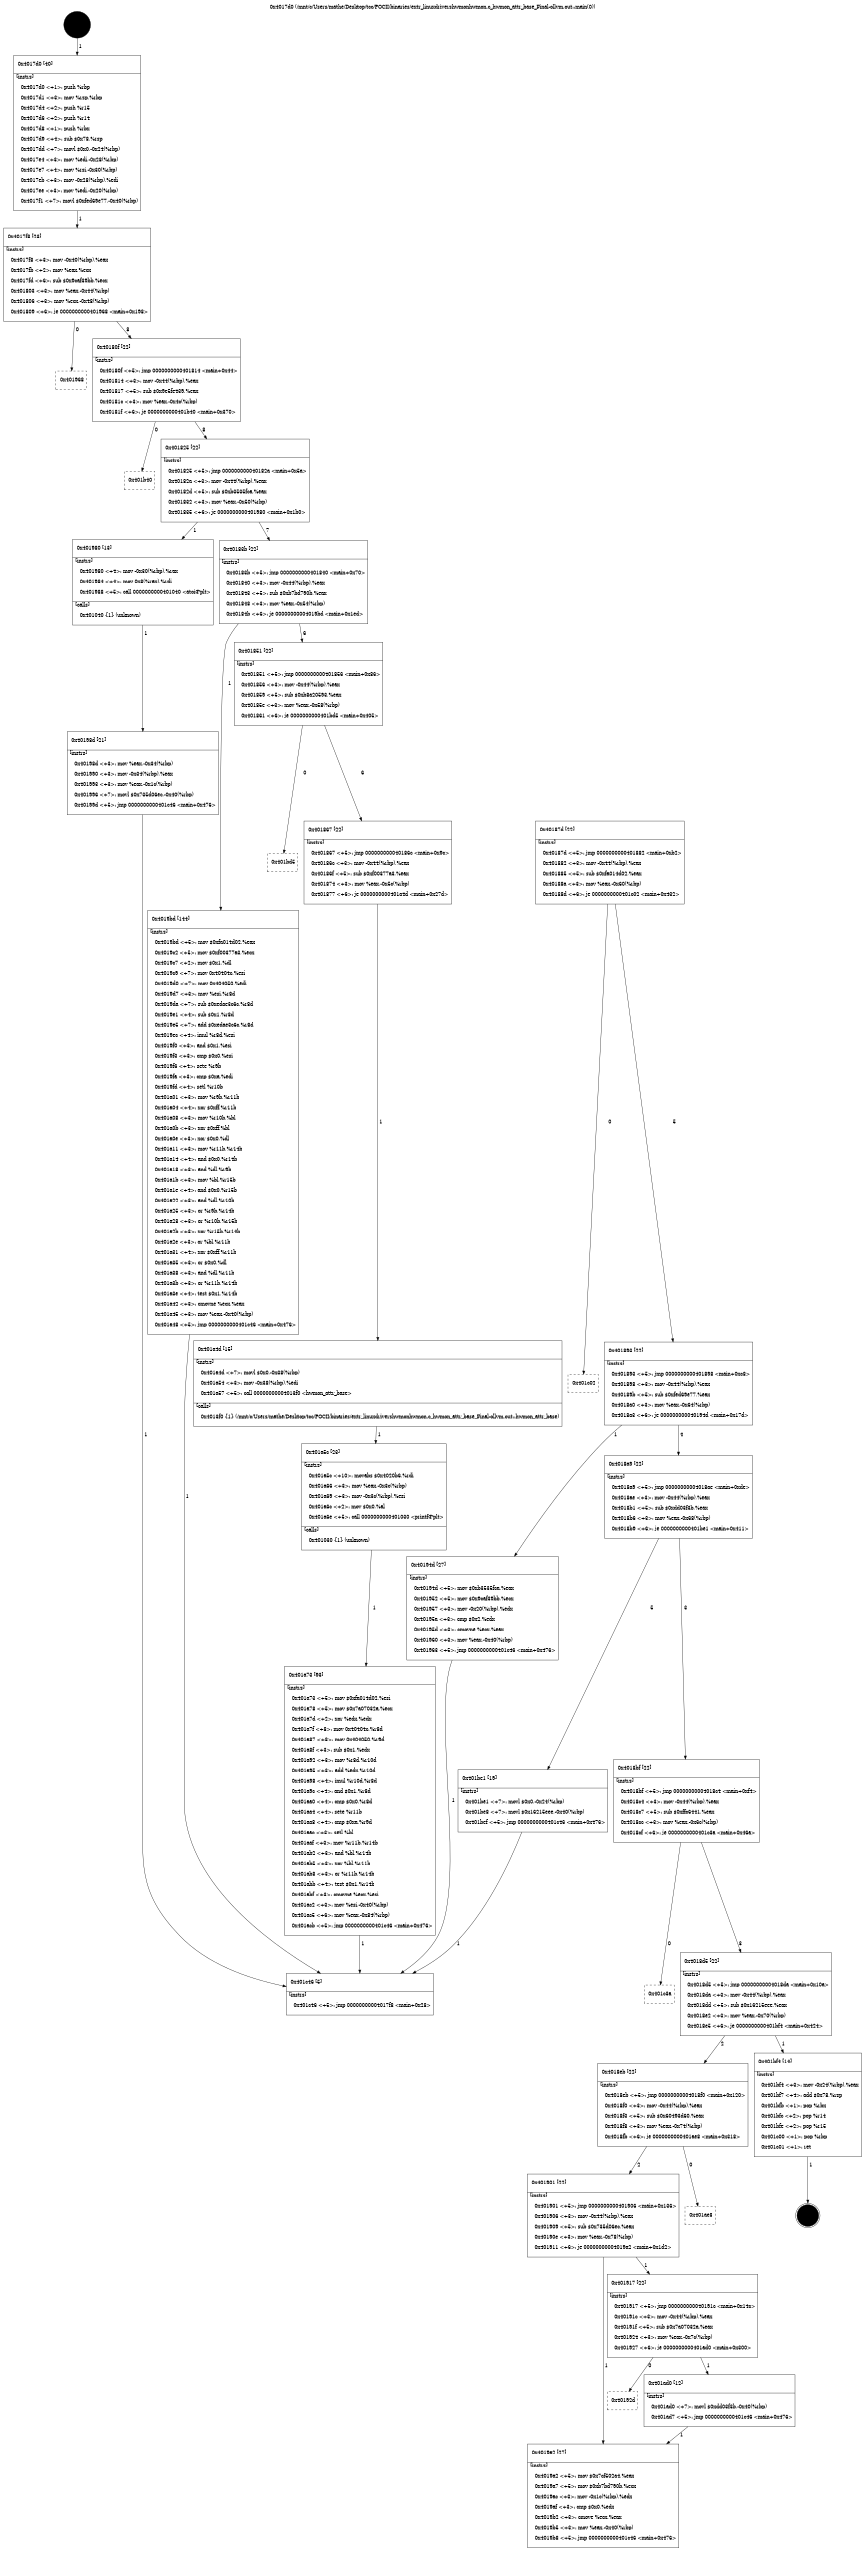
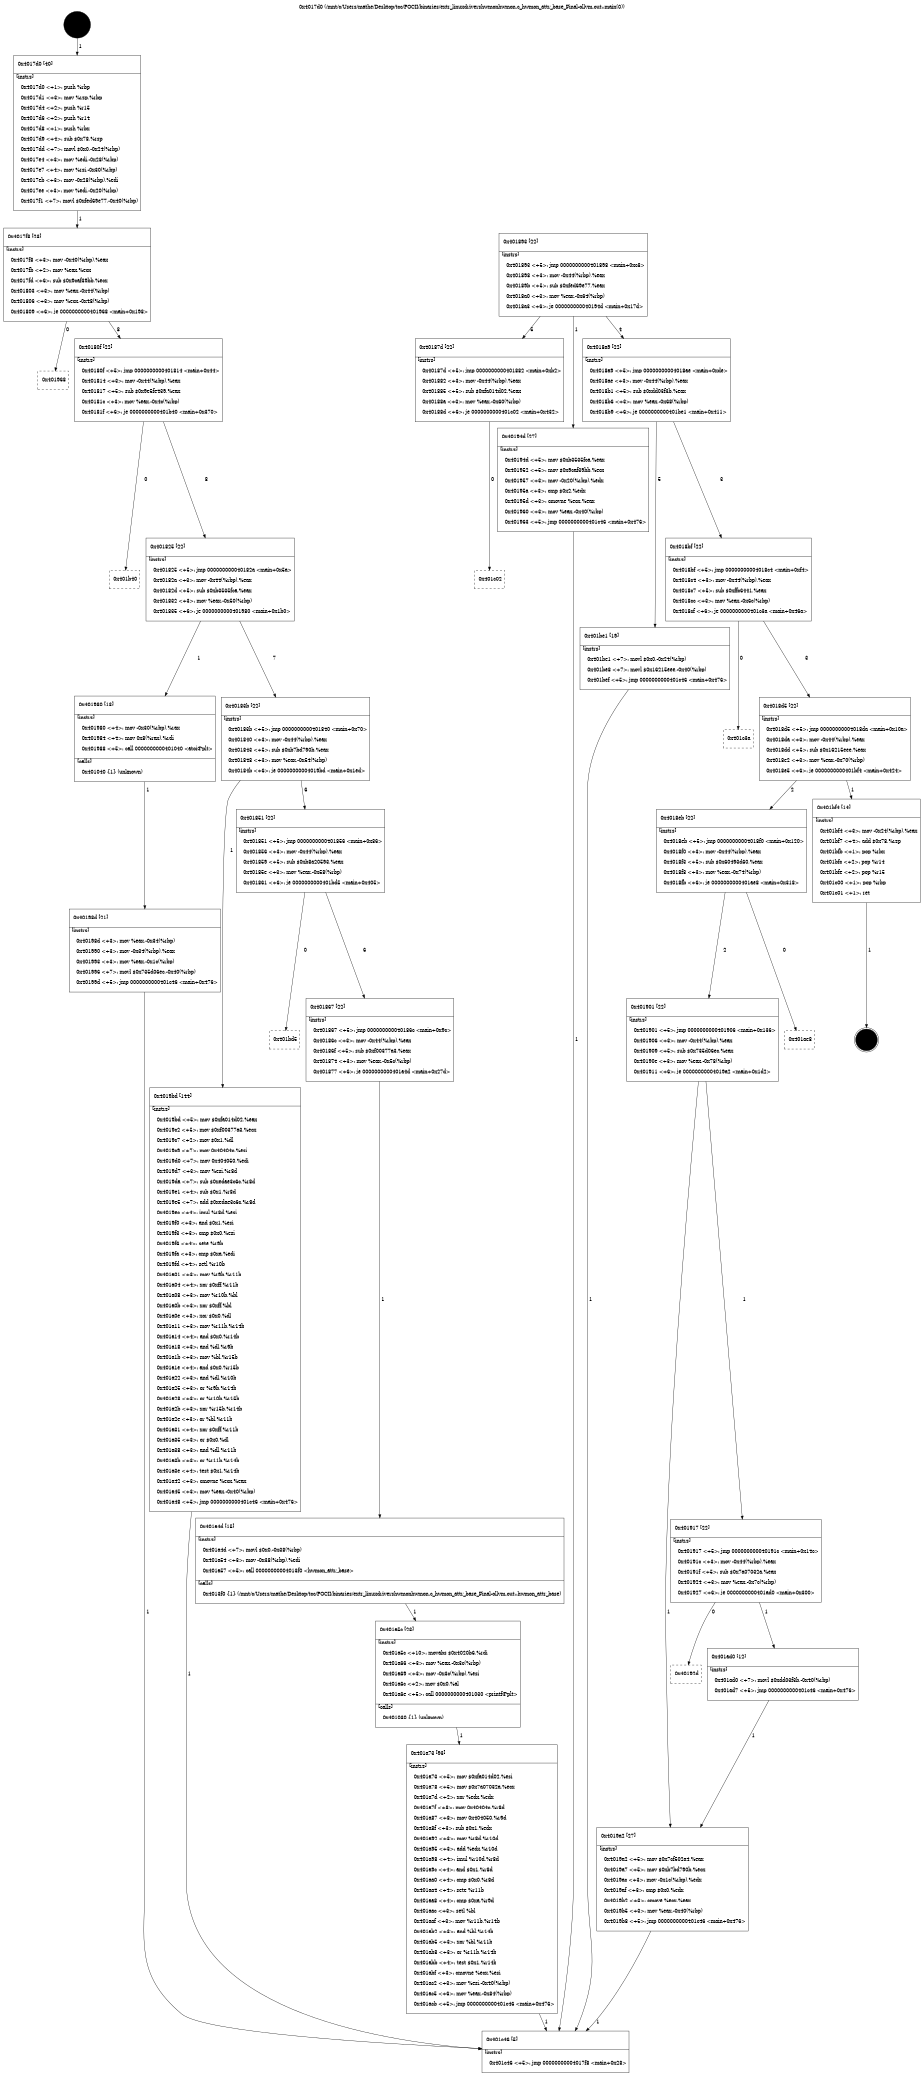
edge "0x40187d [22]" -> "0x401893 [22]": reversed
edge "0x4019a2 [27]" -> "0x401c46 [5]": added, label "1"
